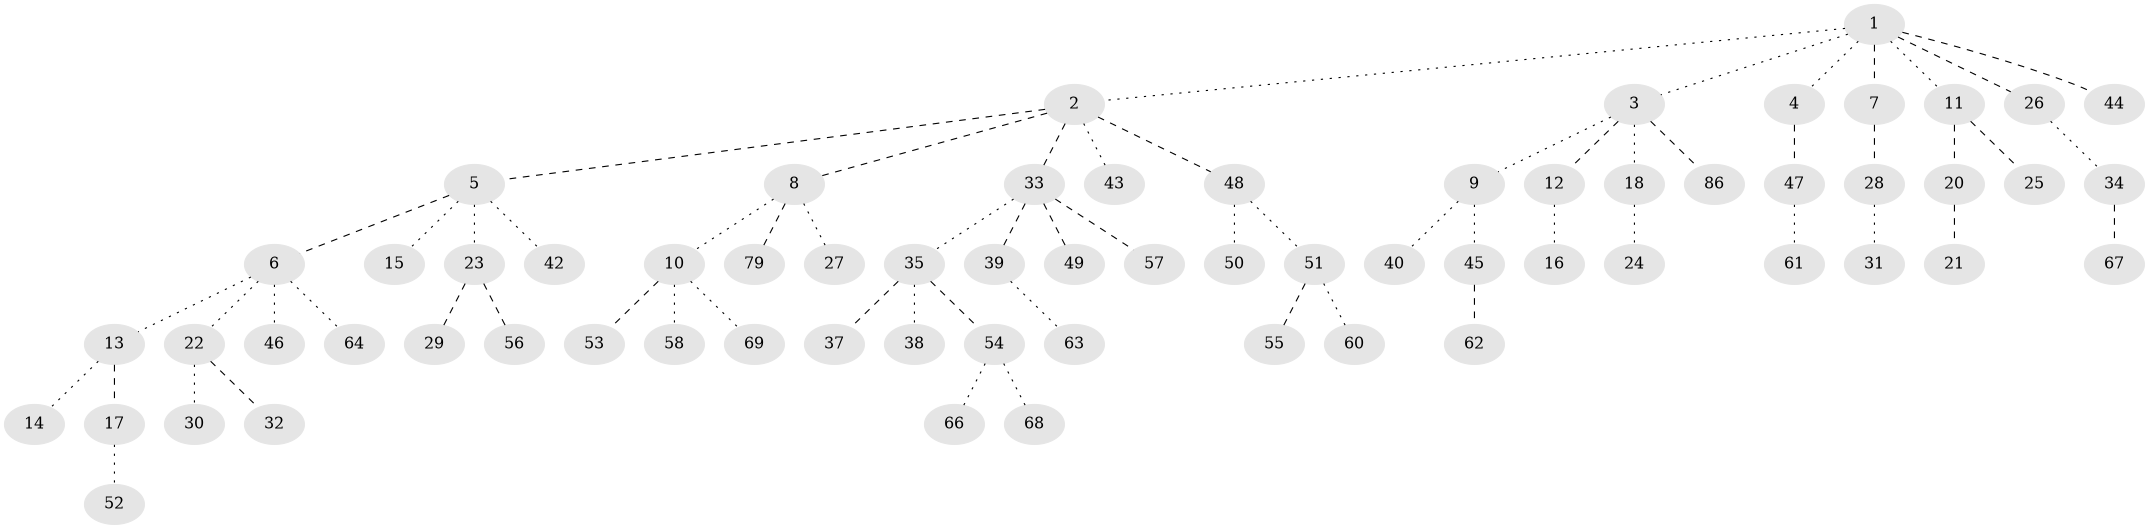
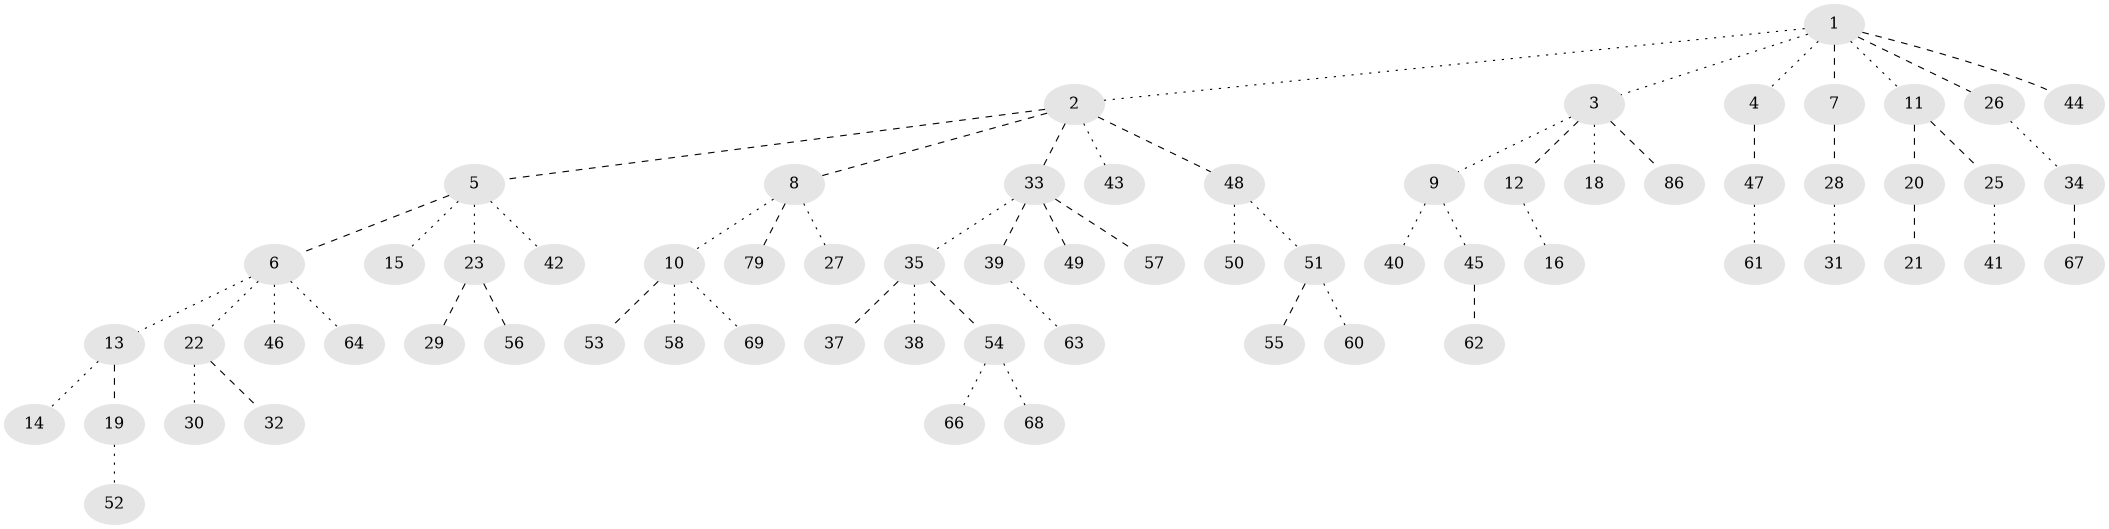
node "24": removed
node "41": added
node "17": label "17" -> "19"
